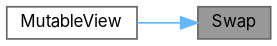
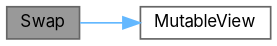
edge "MutableView" -> "Swap": reversed
